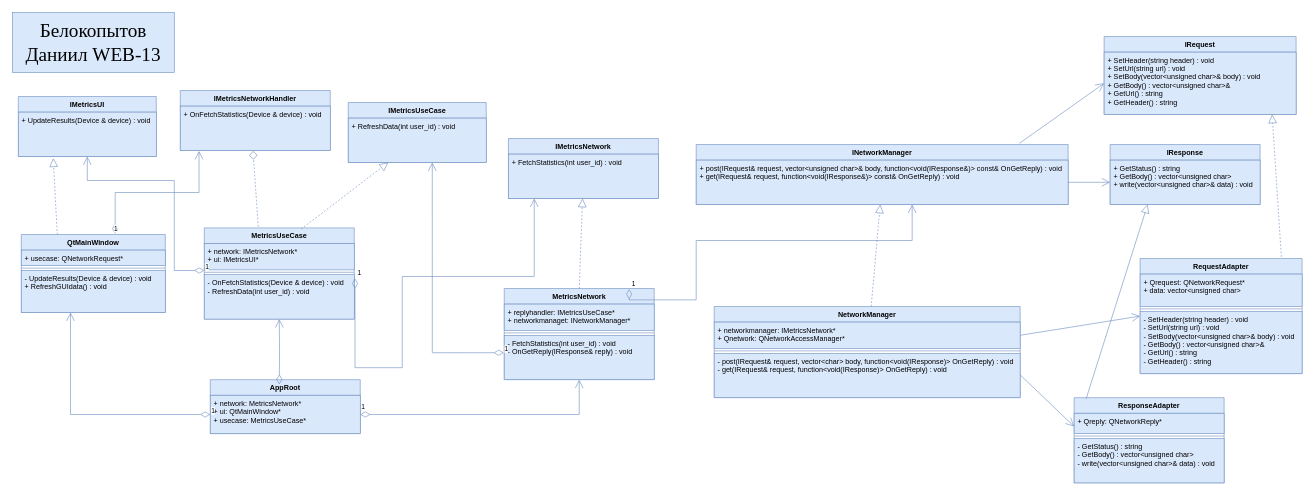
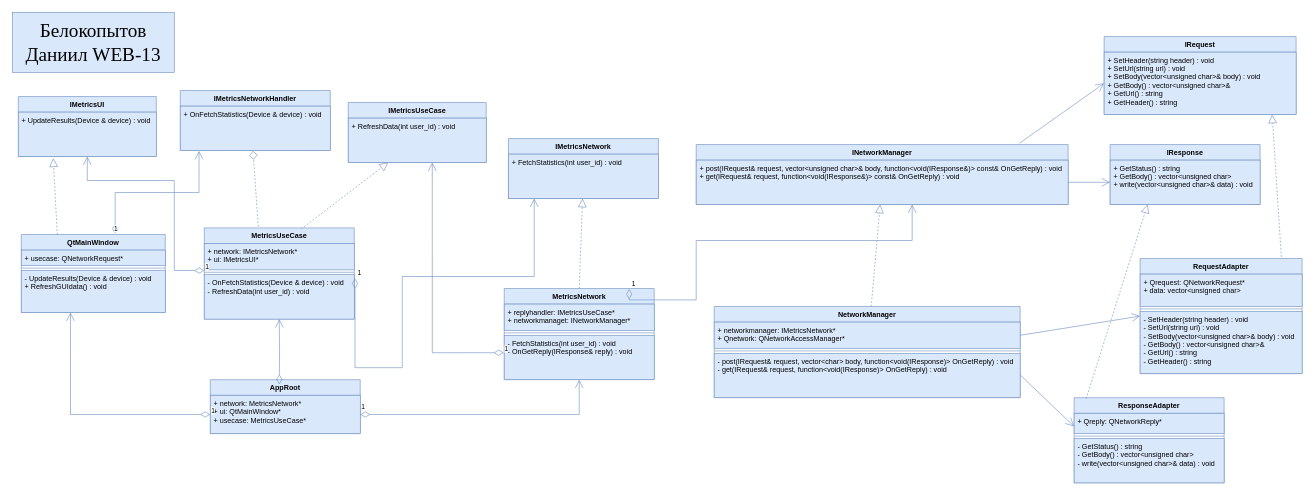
edge "ResponseAdapter" -> "IResponse": style solid -> dashed
